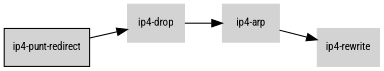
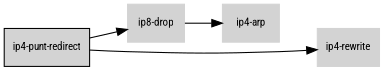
node "ip4-drop": label "ip4-drop" -> "ip8-drop"
edge "ip4-arp" -> "ip4-rewrite": now "ip4-punt-redirect" -> "ip4-rewrite"
